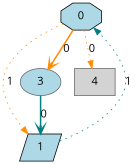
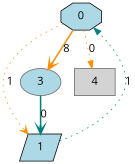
edge "0" -> "3": label "0" -> "8"
edge "0" -> "1": arrowhead normal -> vee
